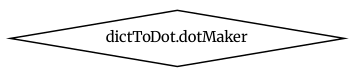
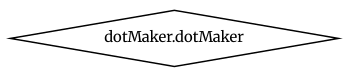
node "dictToDot.dotMaker": label "dictToDot.dotMaker" -> "dotMaker.dotMaker"
